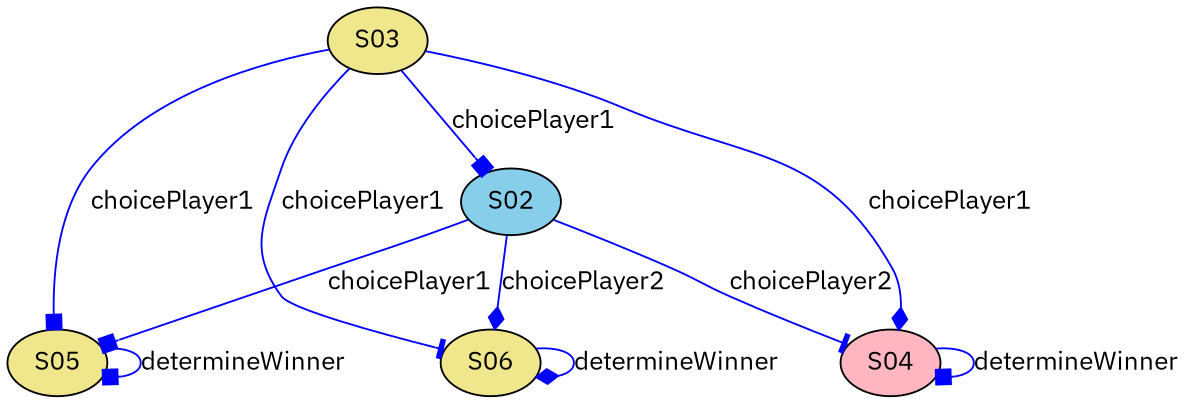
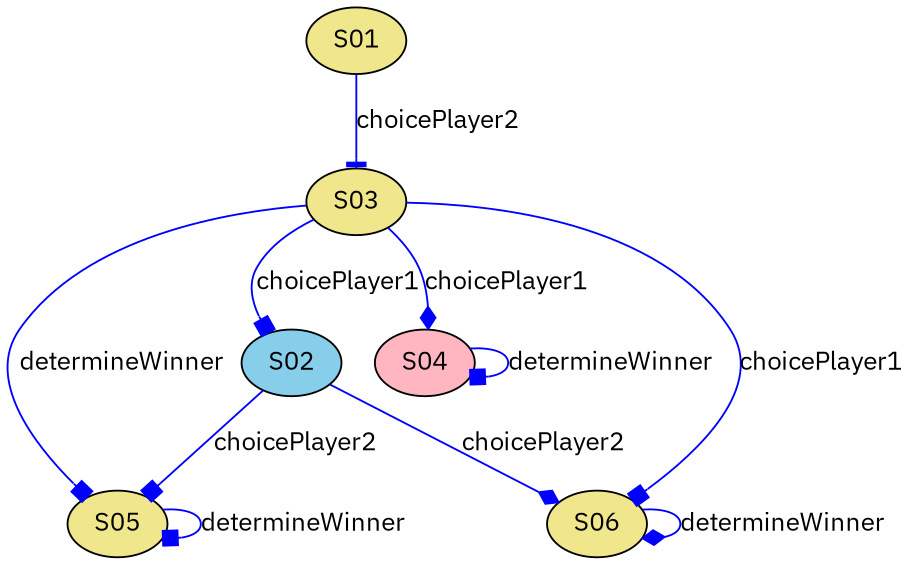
node "S01": added
edge "S03" -> "S05": label "choicePlayer1" -> "determineWinner"
edge "S03" -> "S06": arrowhead tee -> box
edge "S02" -> "S04": removed, label "choicePlayer2"
edge "S02" -> "S05": label "choicePlayer1" -> "choicePlayer2"
